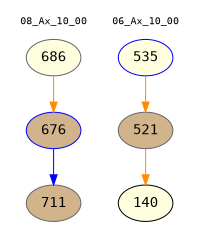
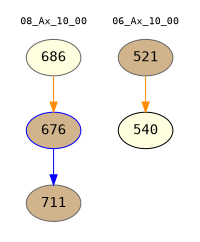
node "535": removed
node "140": label "140" -> "540"
